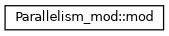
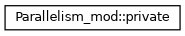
node "Parallelism_mod::mod": label "Parallelism_mod::mod" -> "Parallelism_mod::private"
